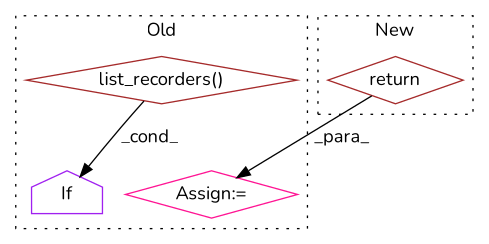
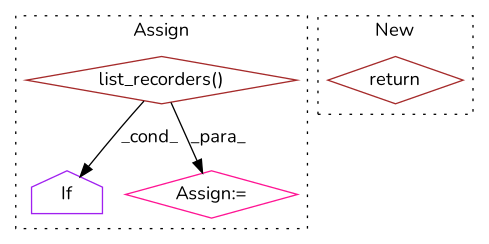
cluster "Old": label "Old" -> "Assign"
edge "return" -> "Assign:=": now "list_recorders()" -> "Assign:="
